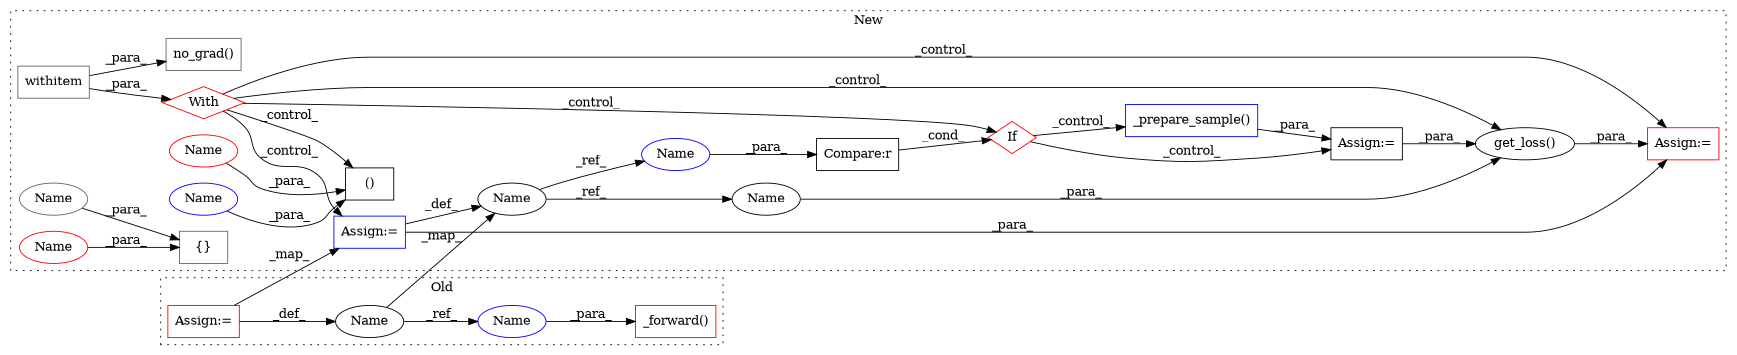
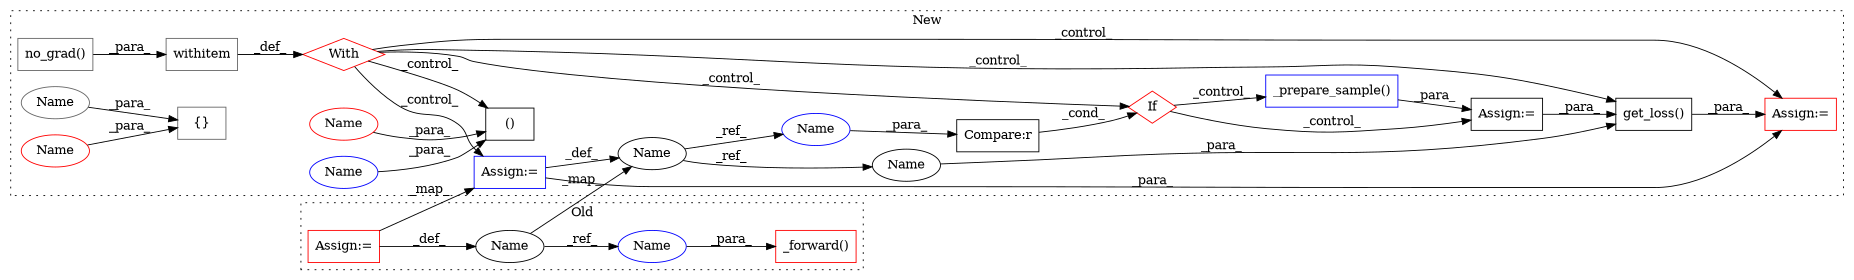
edge "withitem" -> "no_grad()": reversed
edge "withitem" -> "With": label "_para_" -> "_def_"
node "get_loss()": shape ellipse -> box
